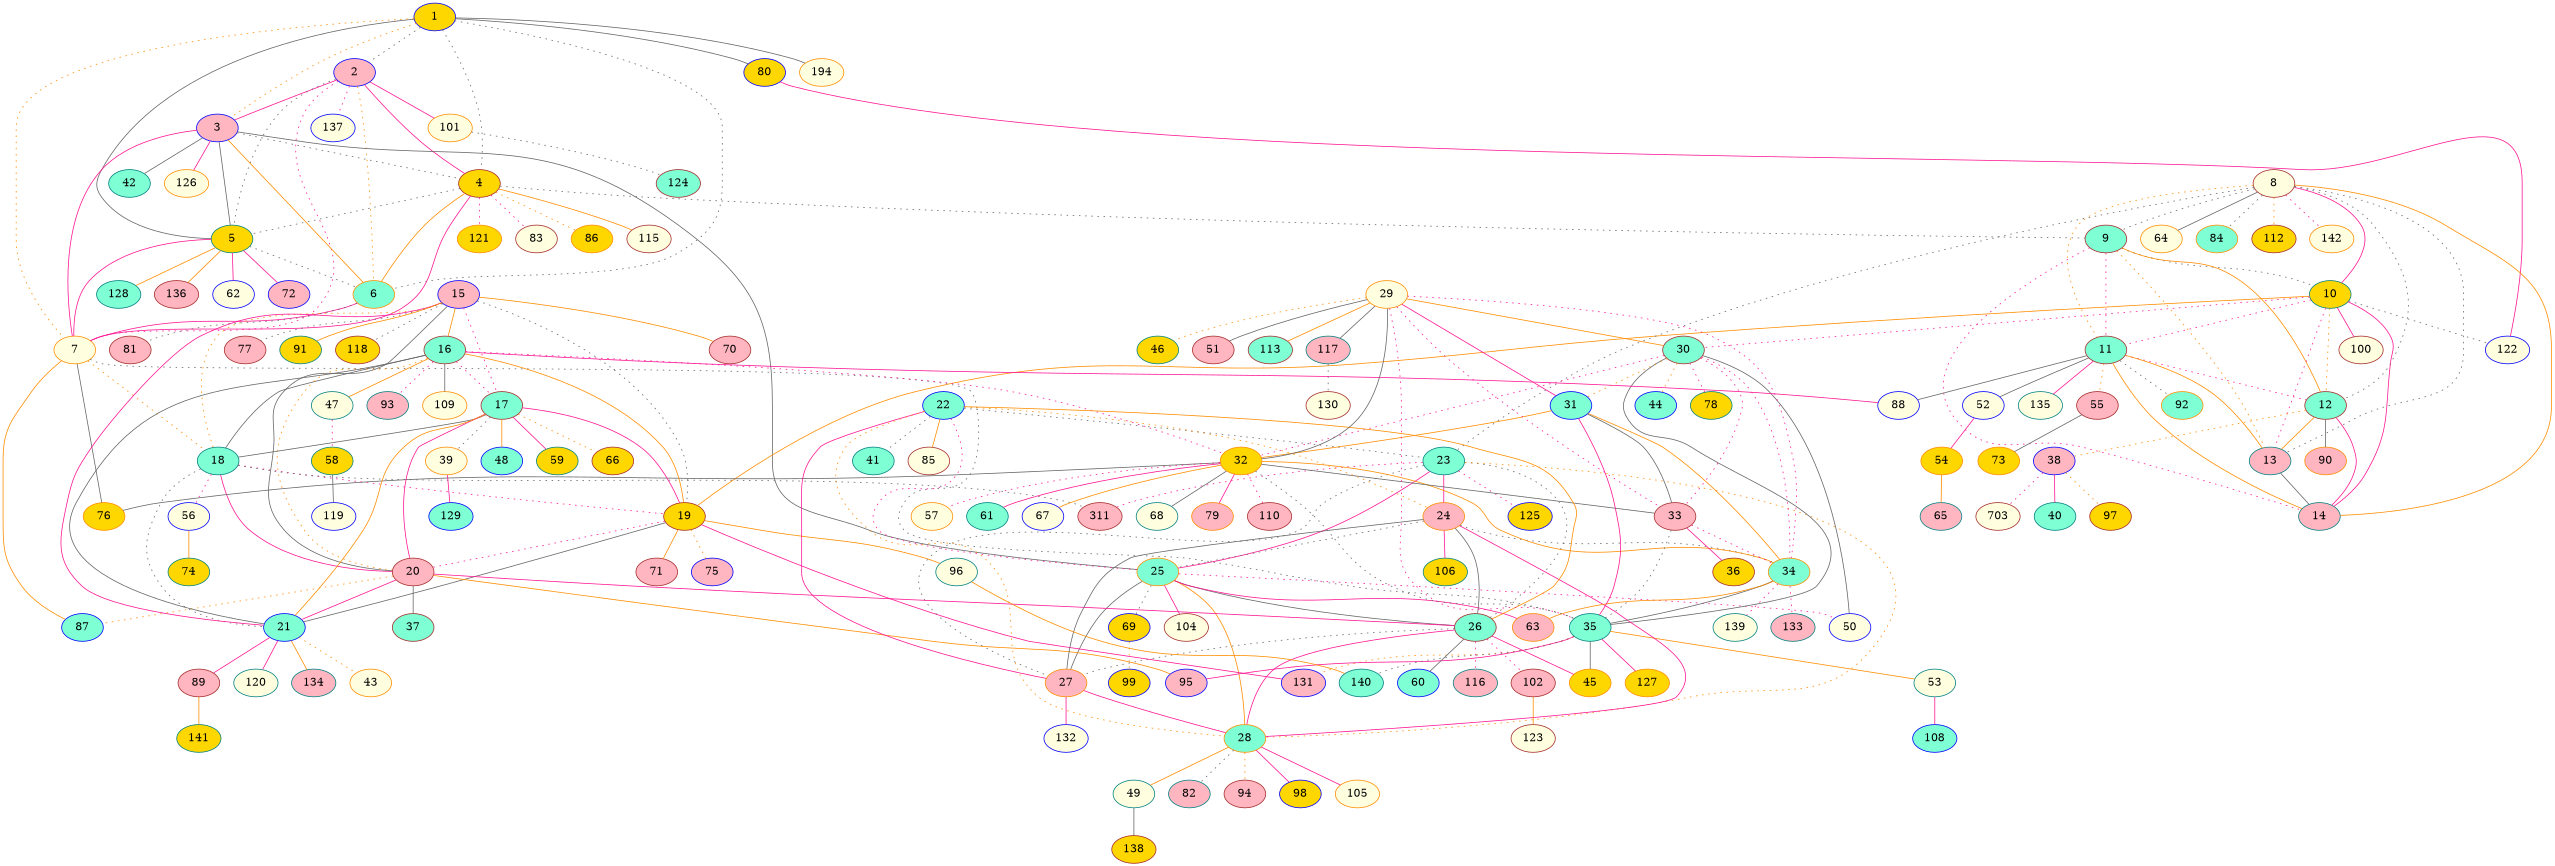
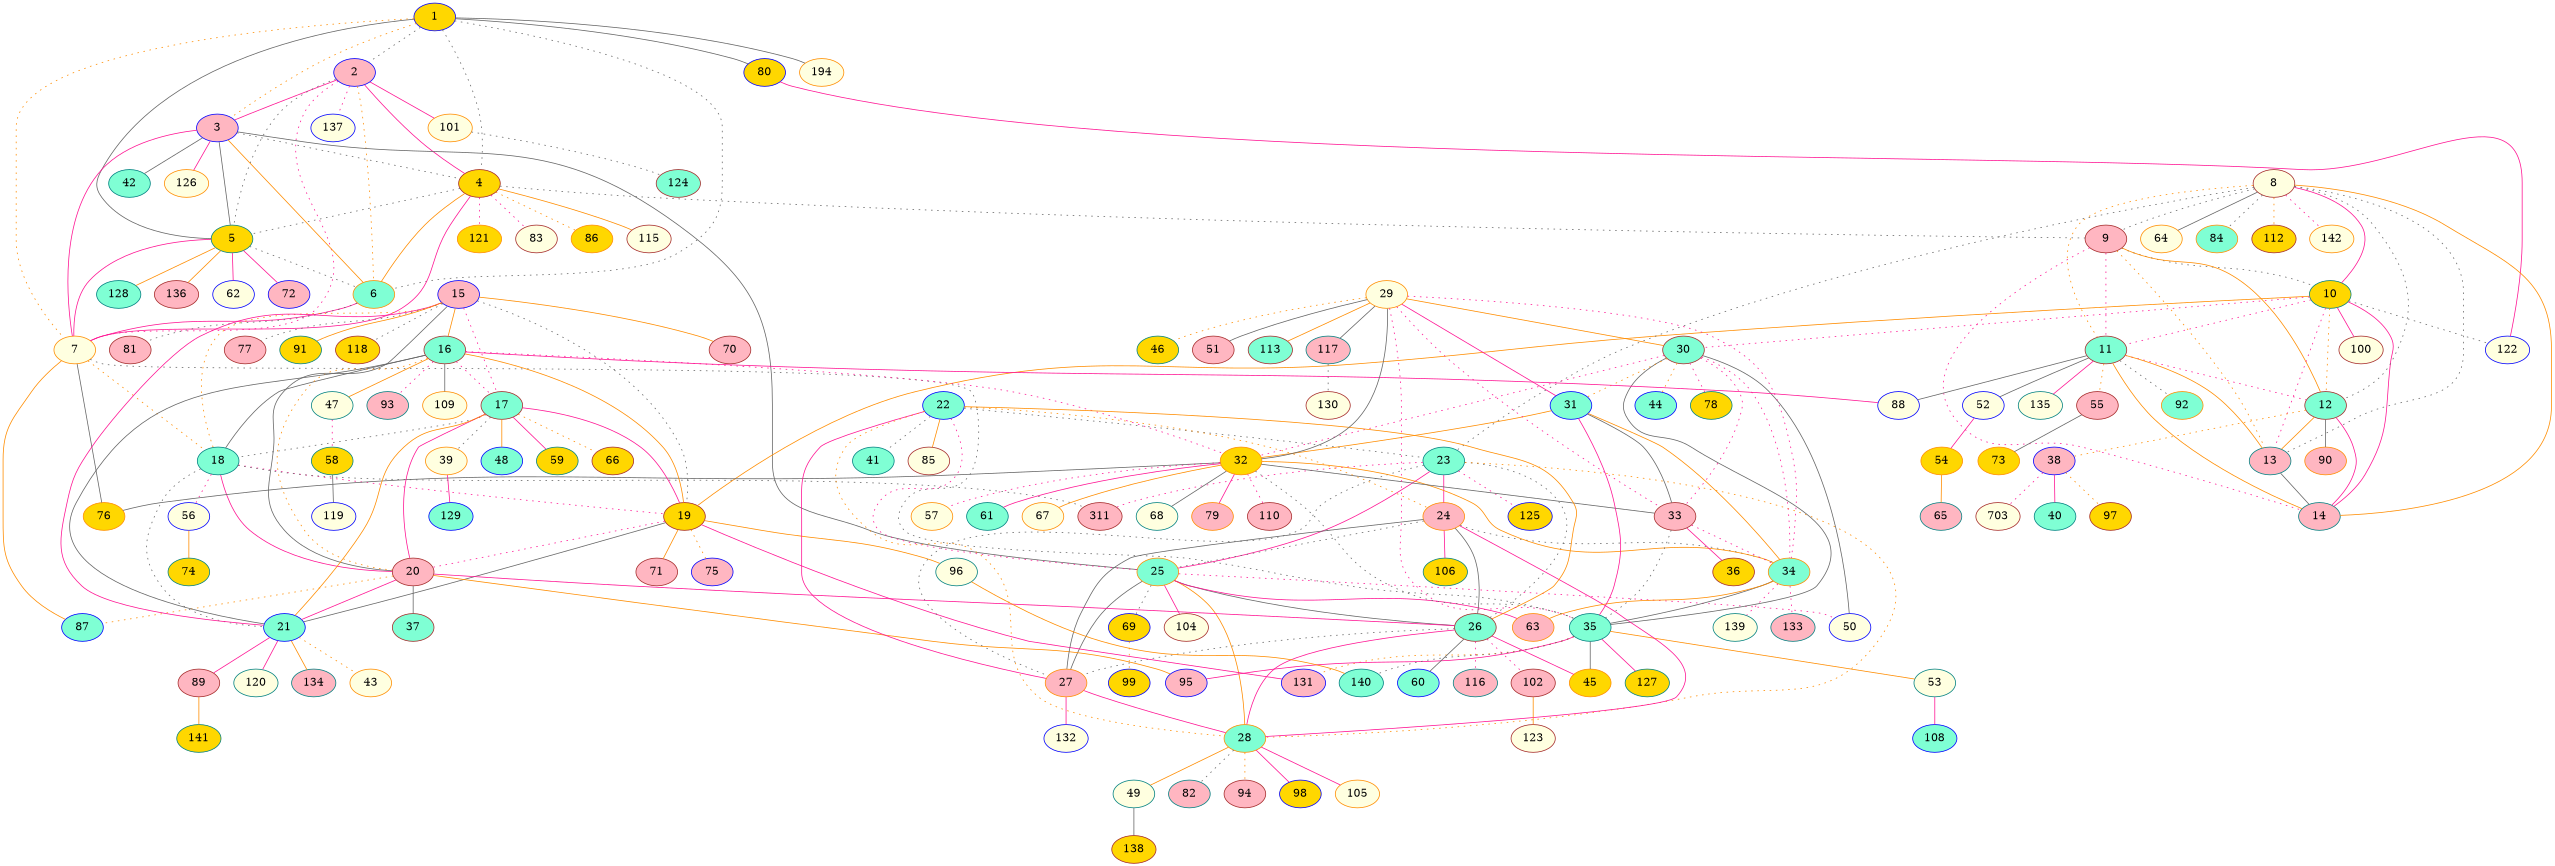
node "9": fillcolor aquamarine -> lightpink
edge "17" -- "18": style solid -> dotted
node "67": color blue -> darkorange
node "127": color darkorange -> teal
